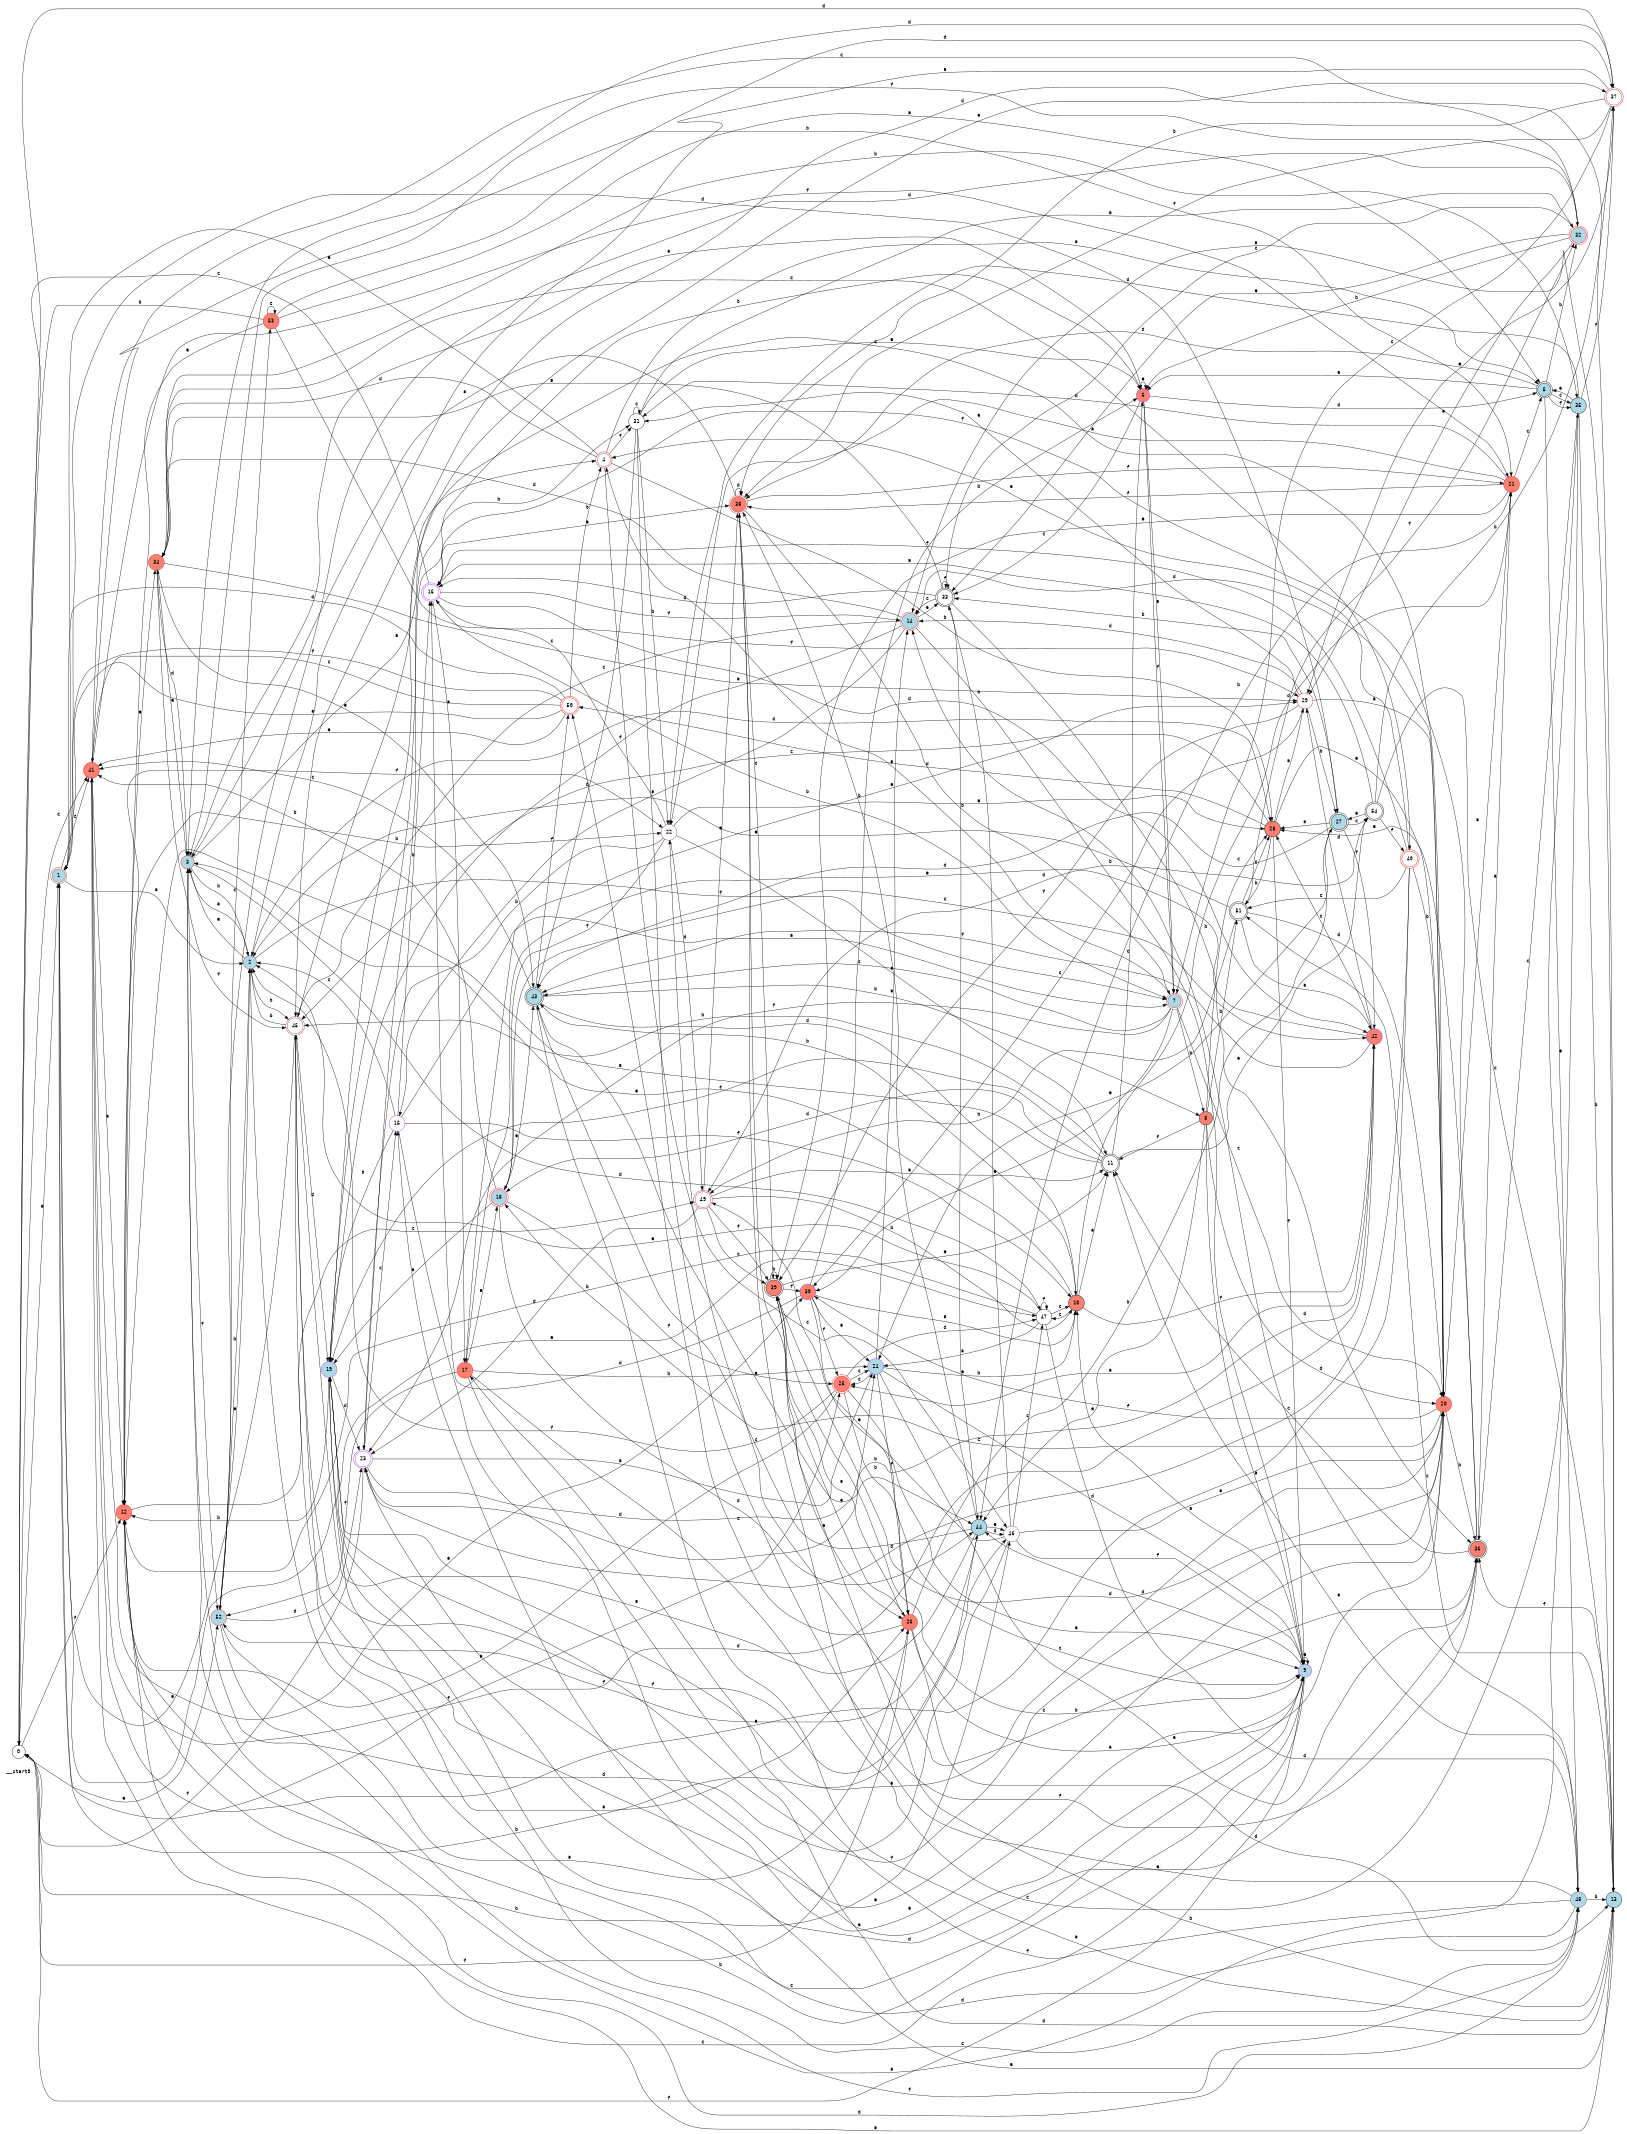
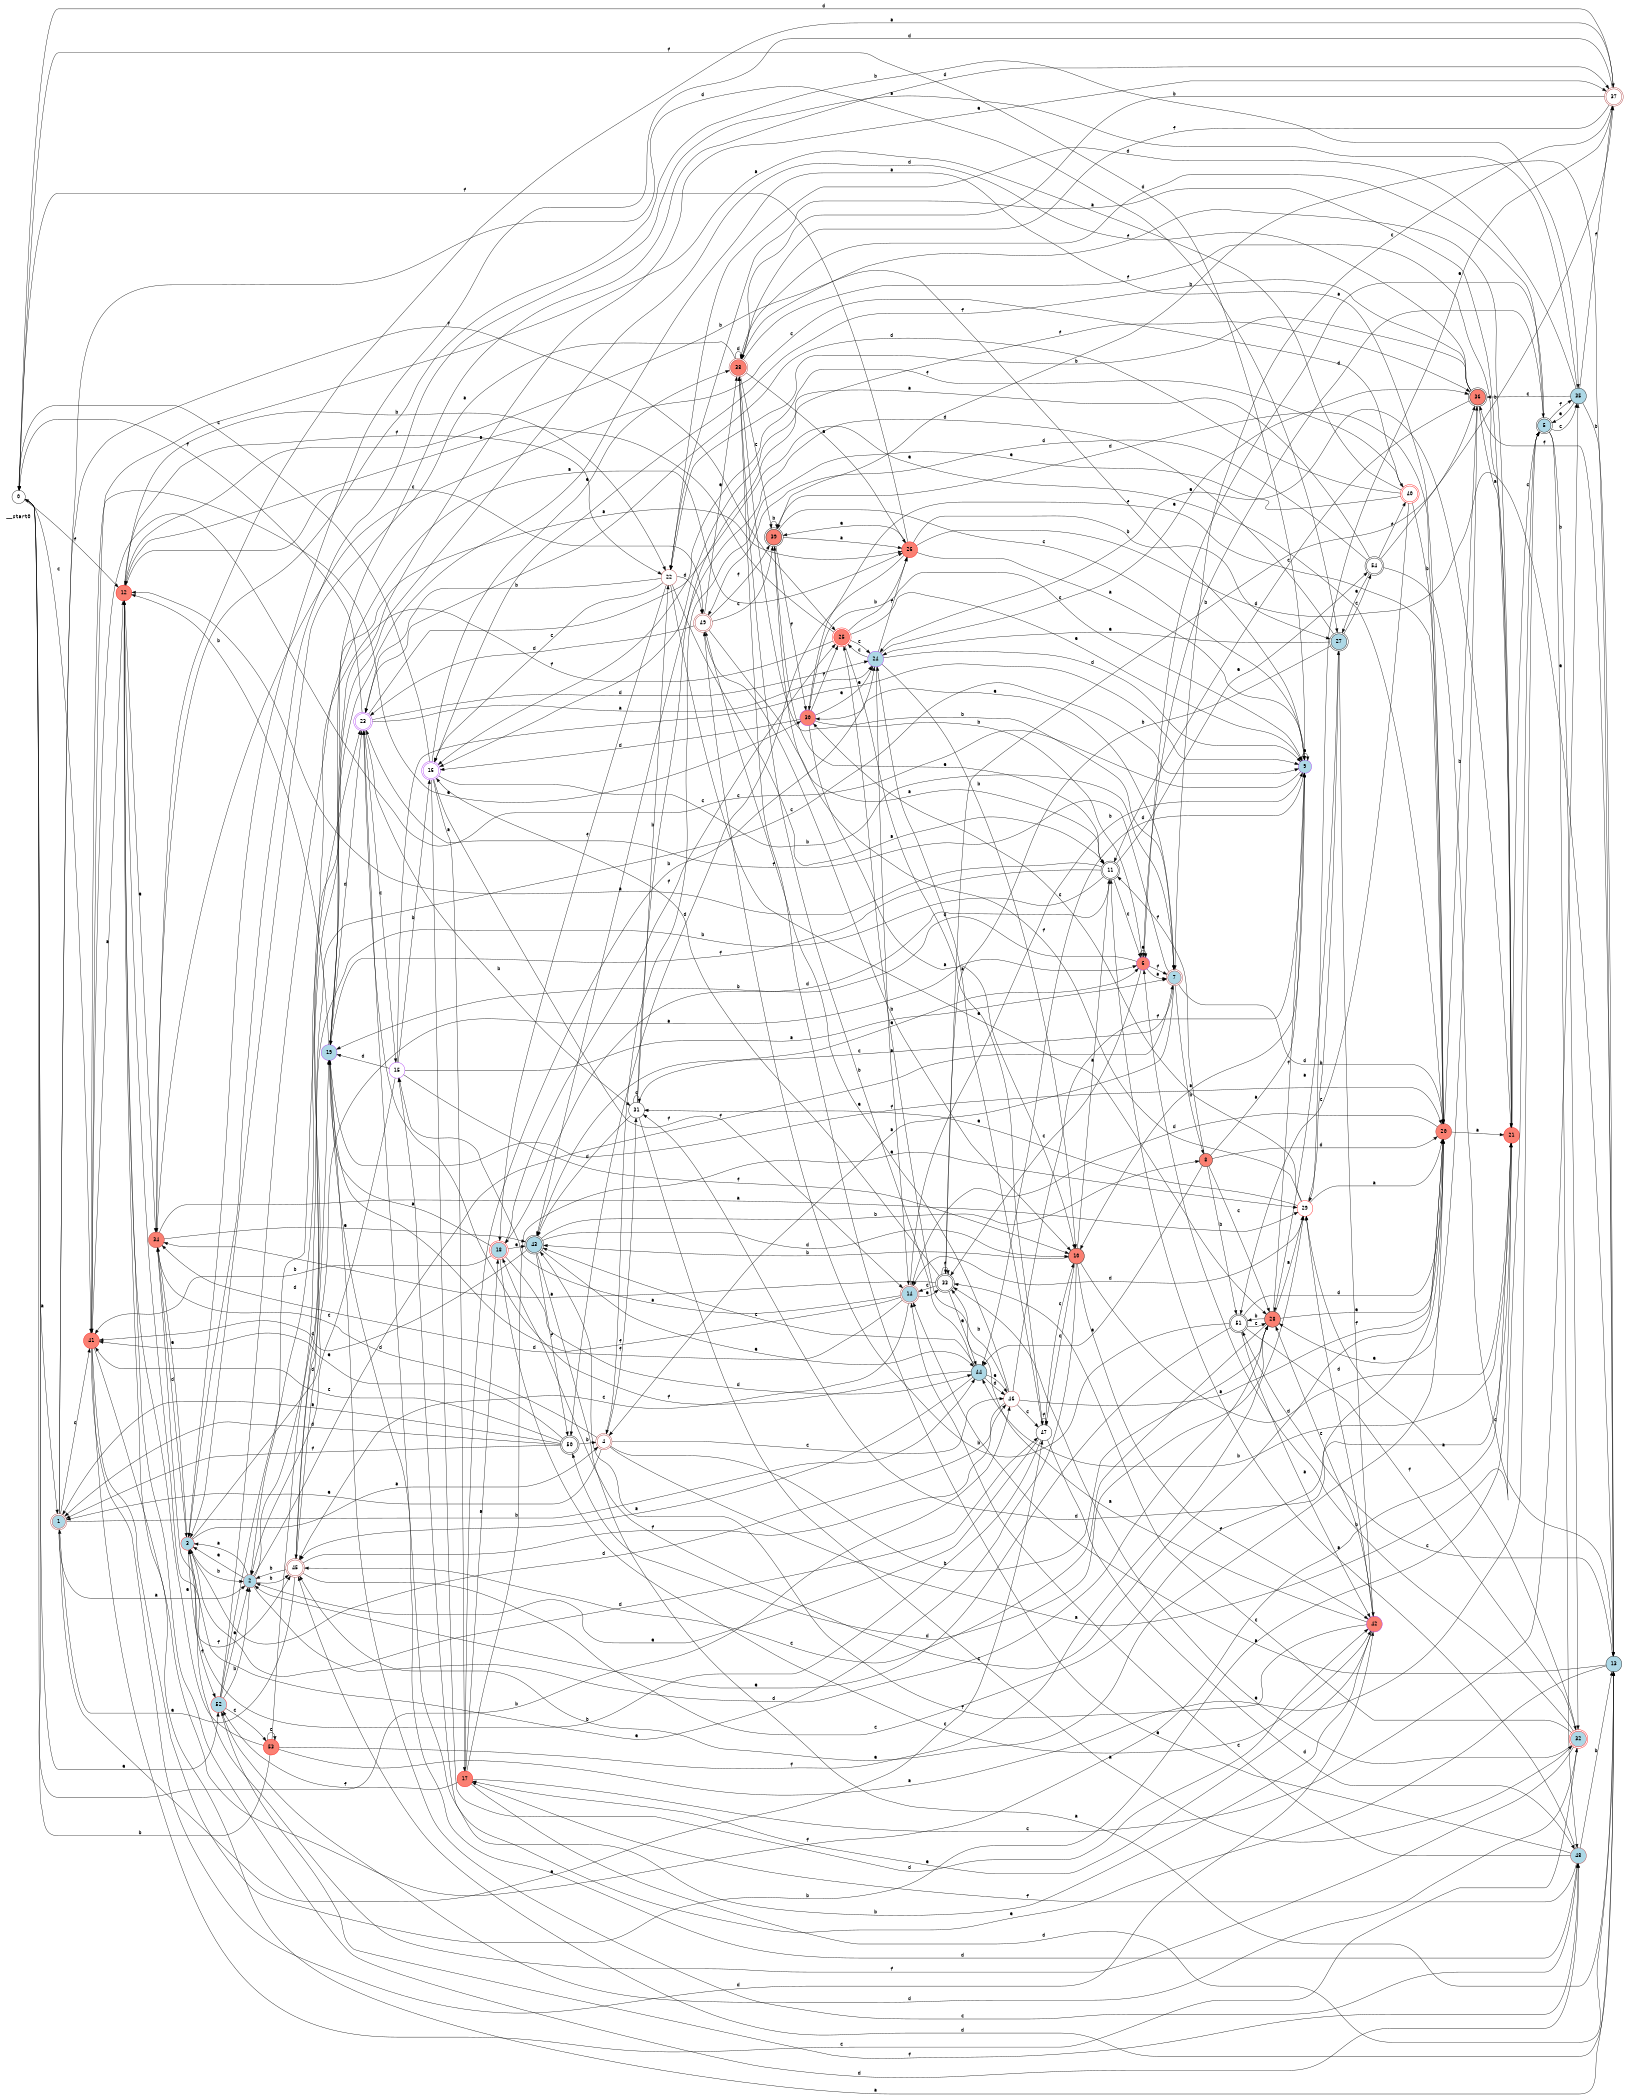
edge "37" -> "2": now "37" -> "34"
edge "21" -> "39": now "21" -> "24"
node "50": color red -> black
edge "44" -> "52": now "44" -> "23"
